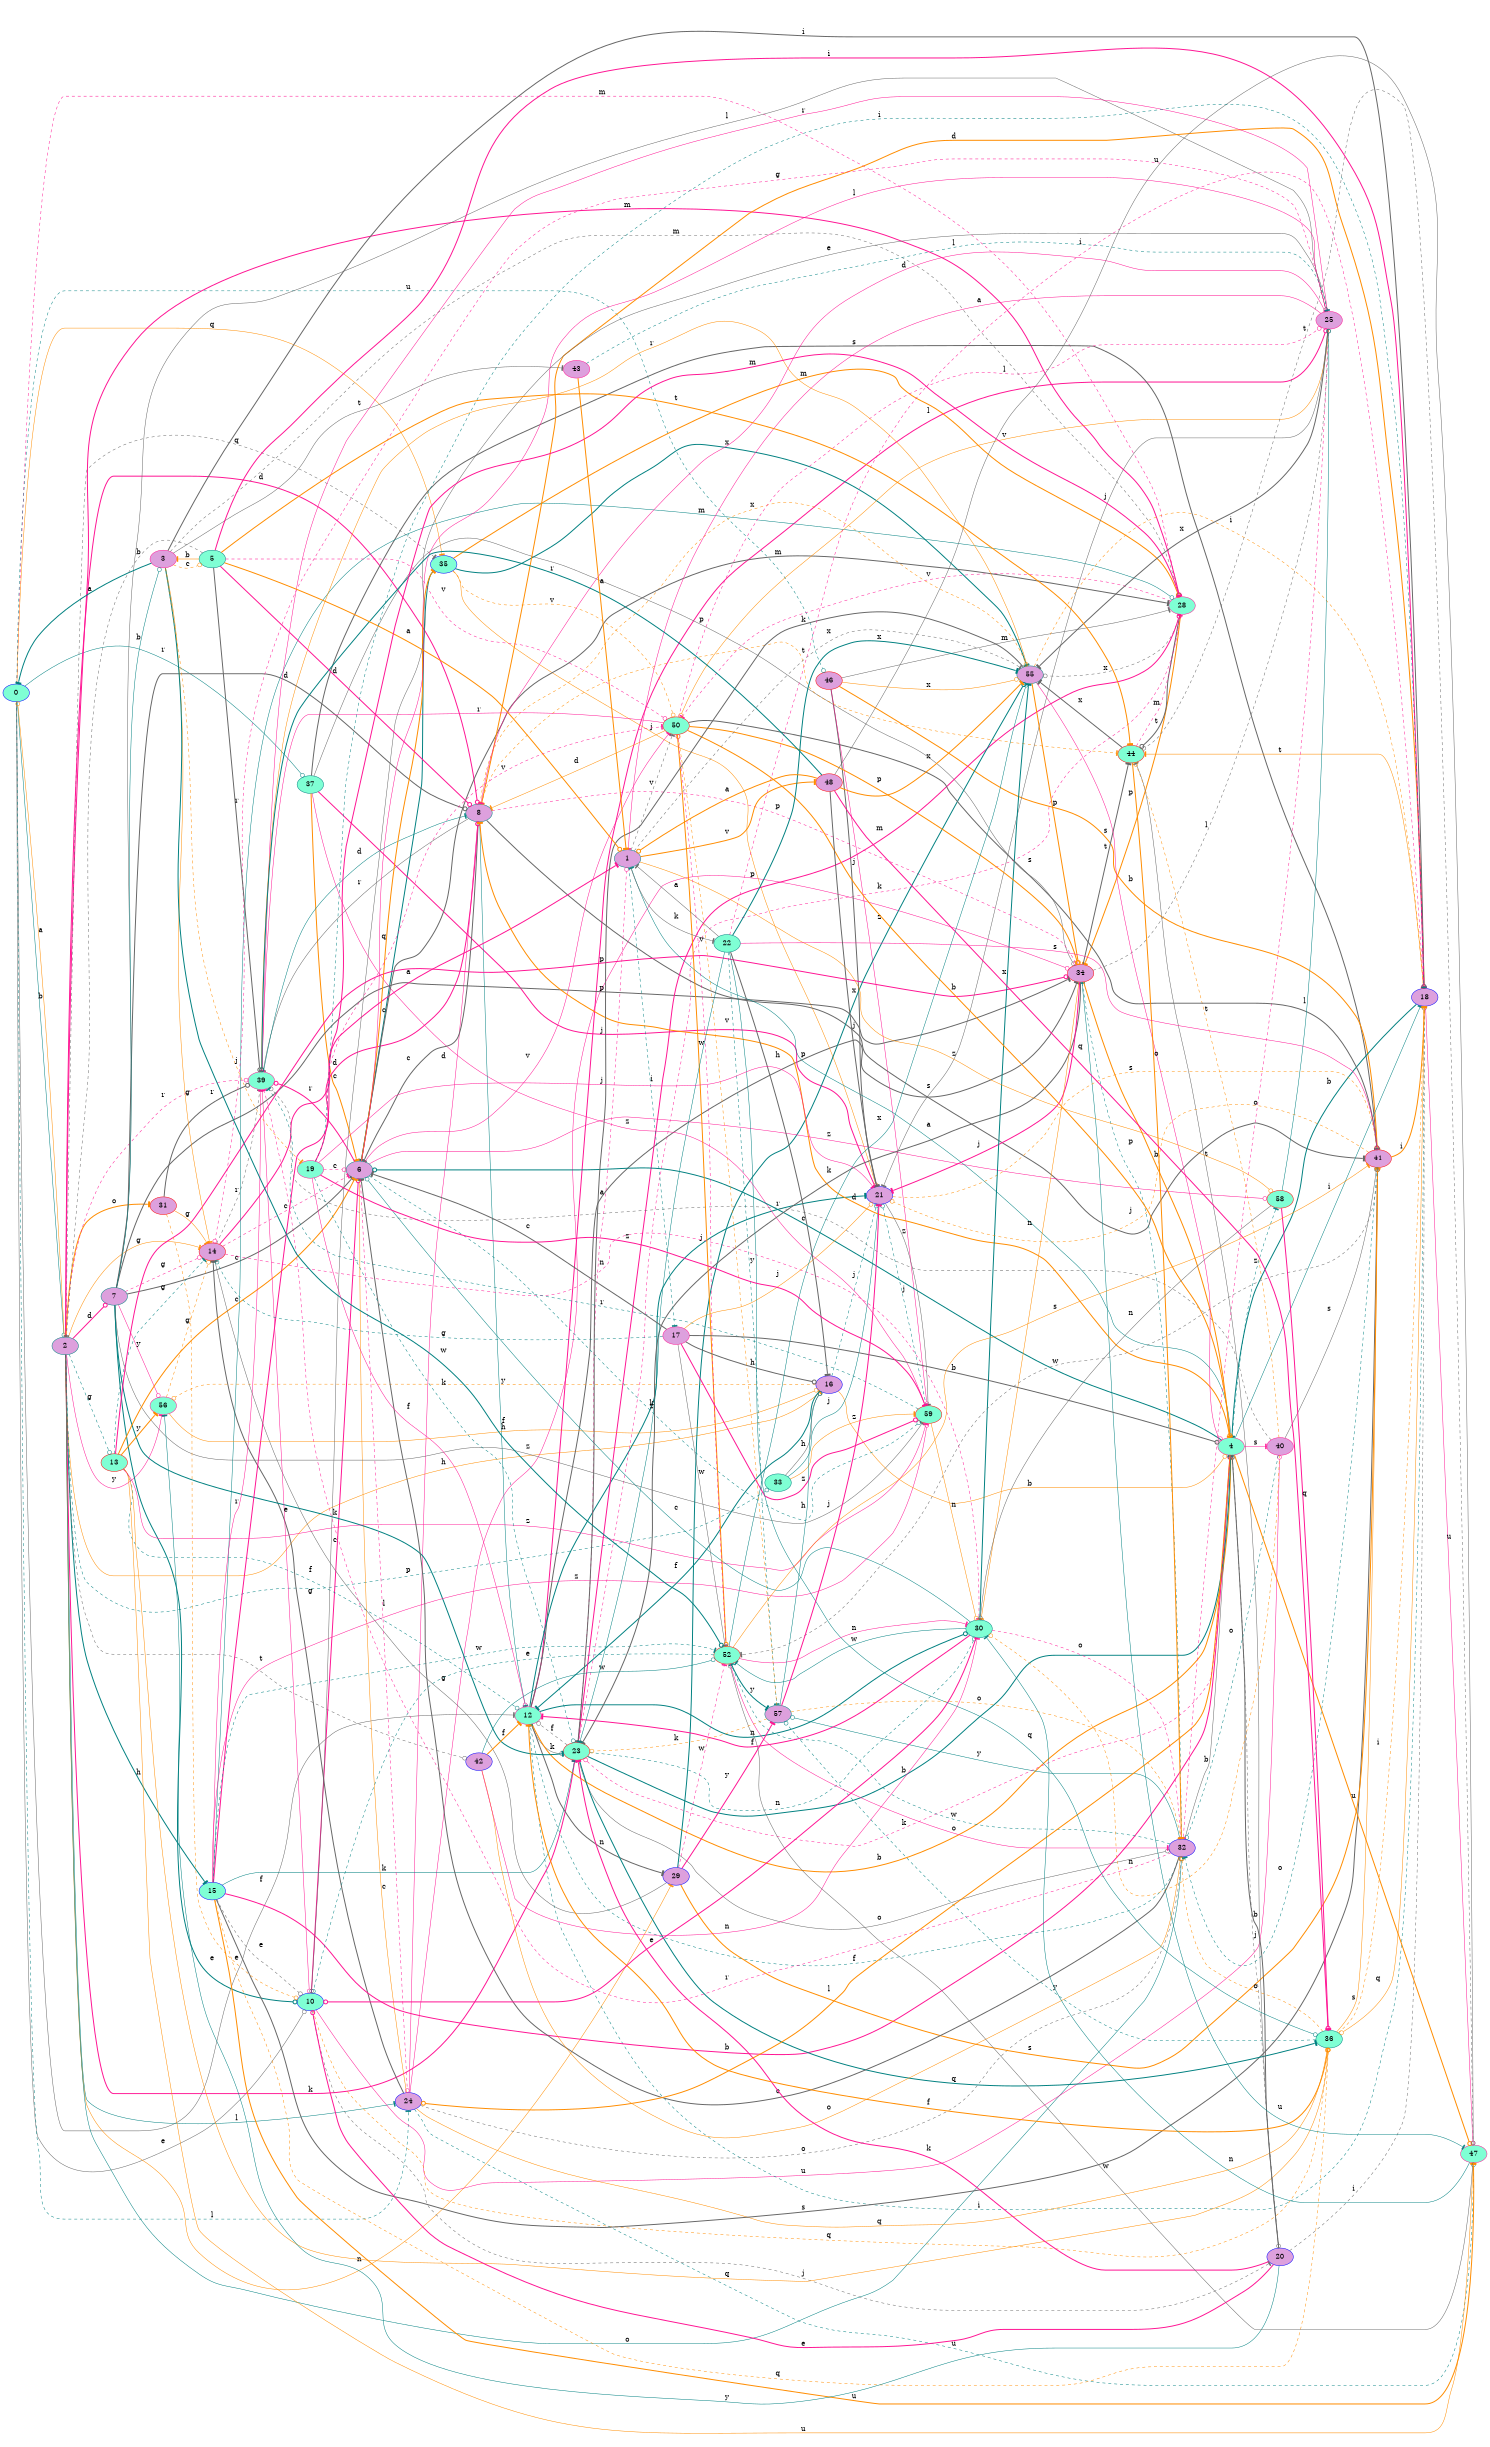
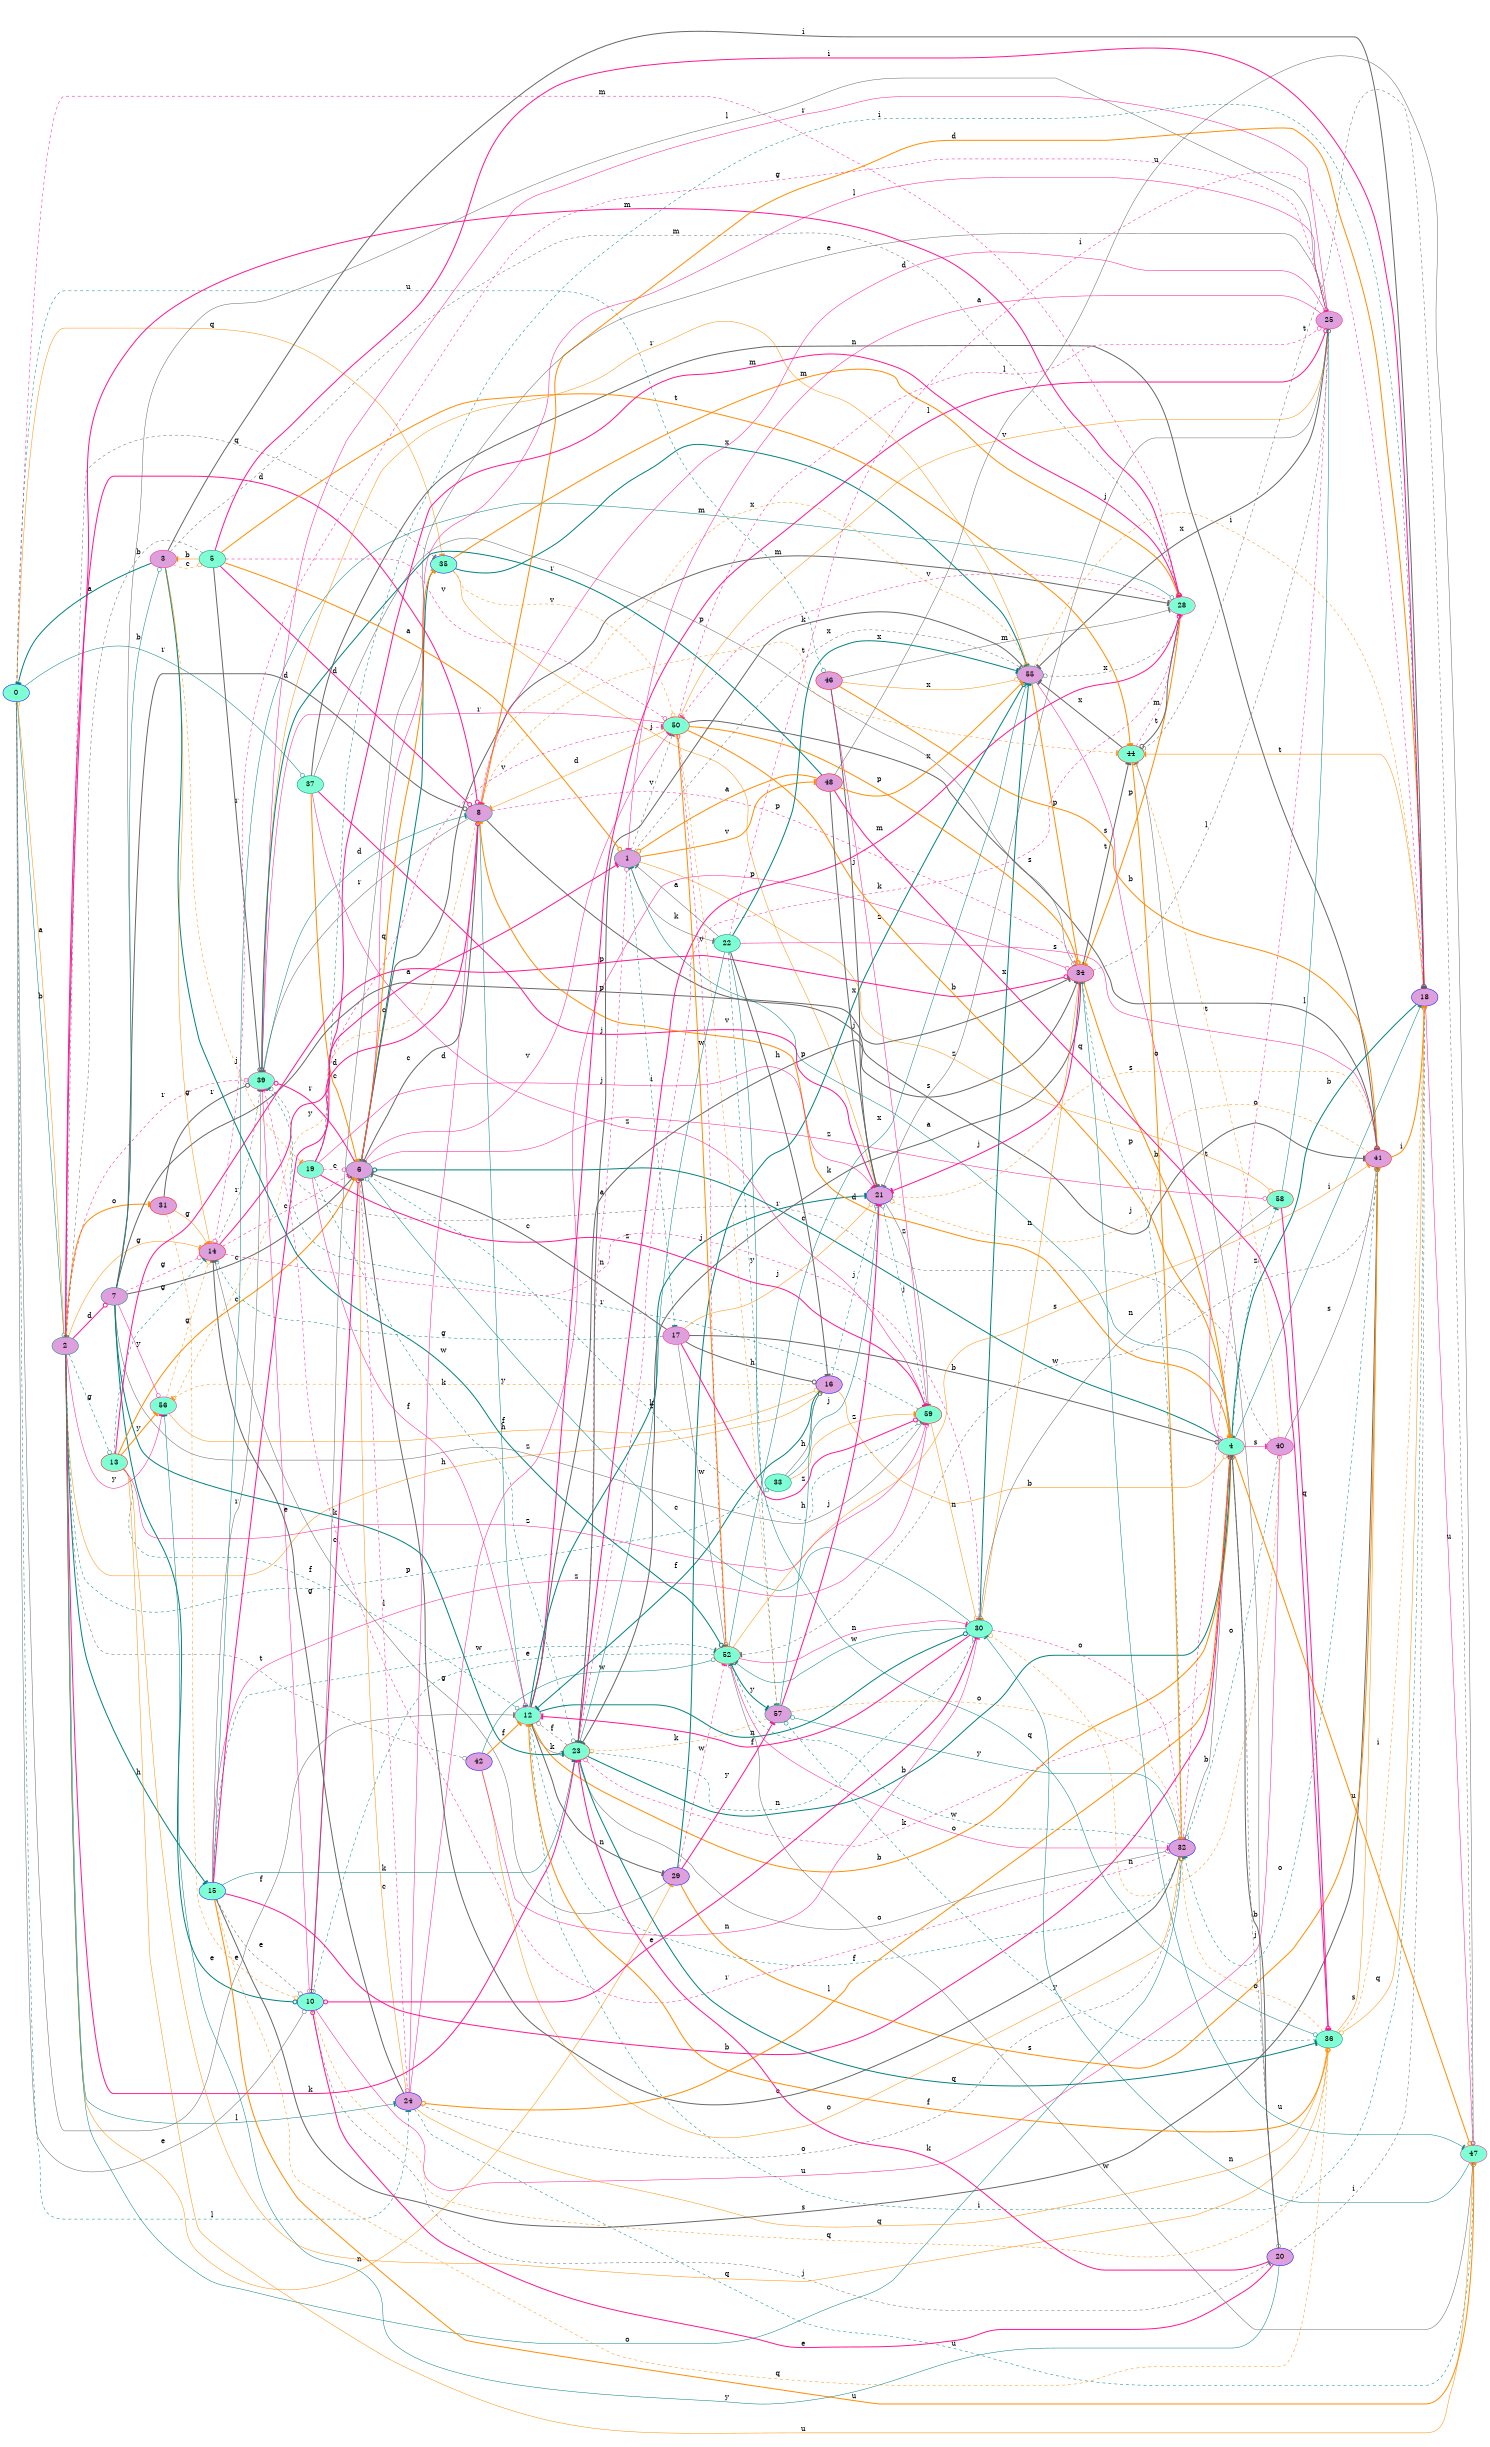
edge "37" -> "41": label "s" -> "n"
node "43": removed
edge "8" -> "56": added, label "y"
edge "15" -> "39": color deeppink -> gray40
